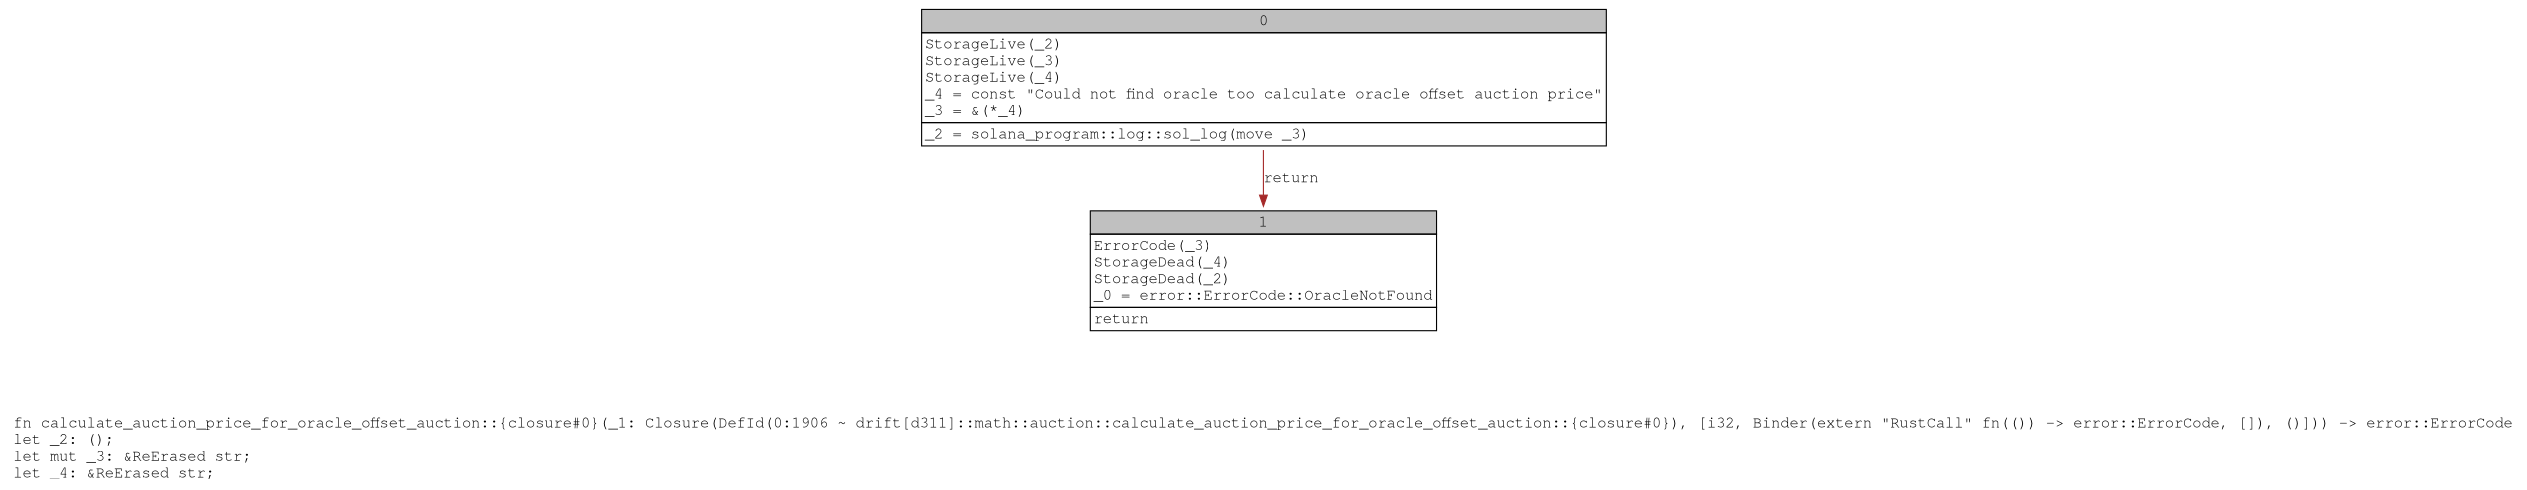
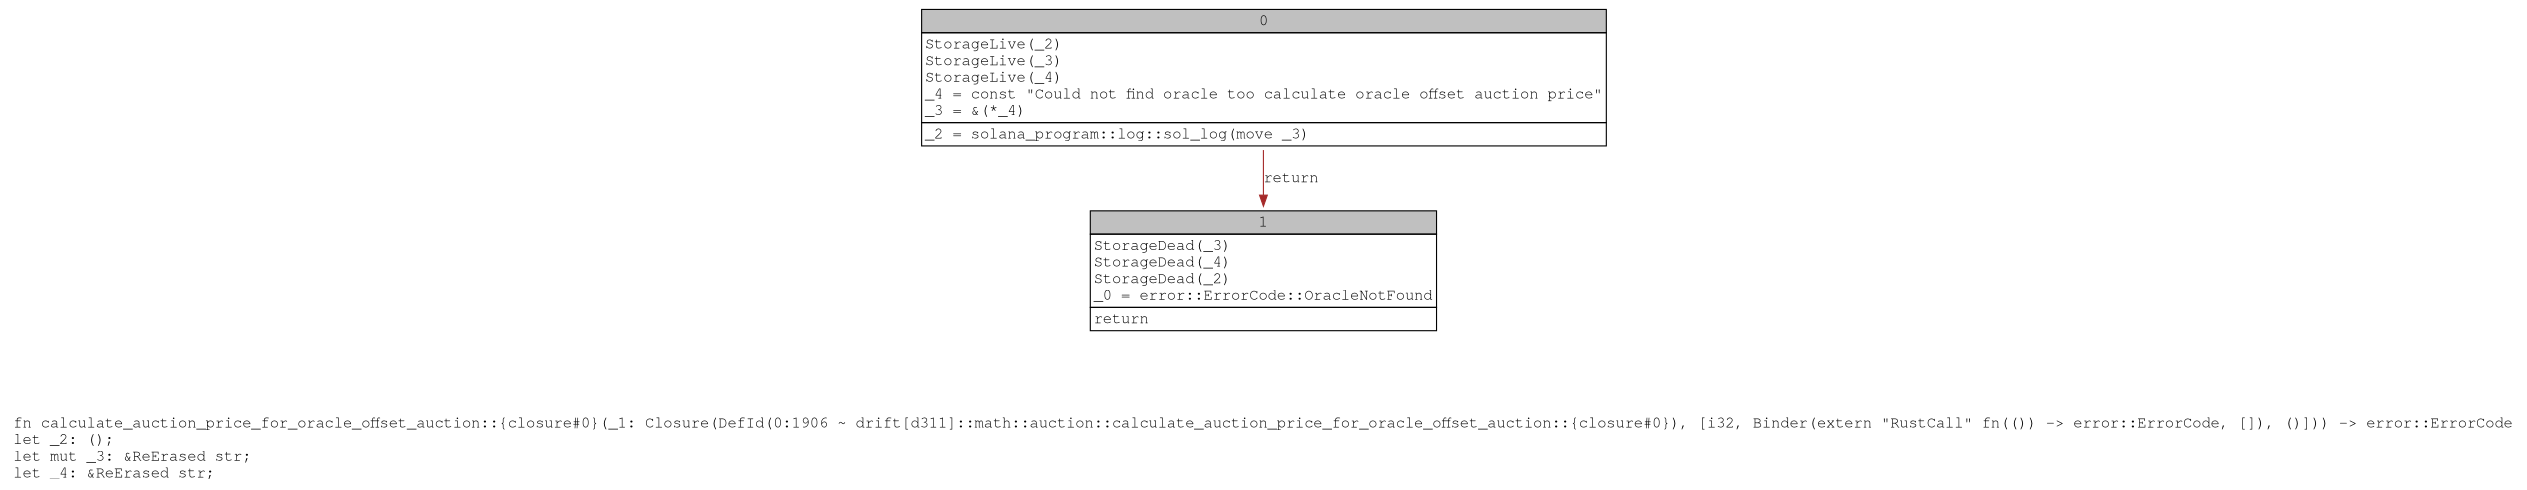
node "1": text "ErrorCode(_3)" -> "StorageDead(_3)"
